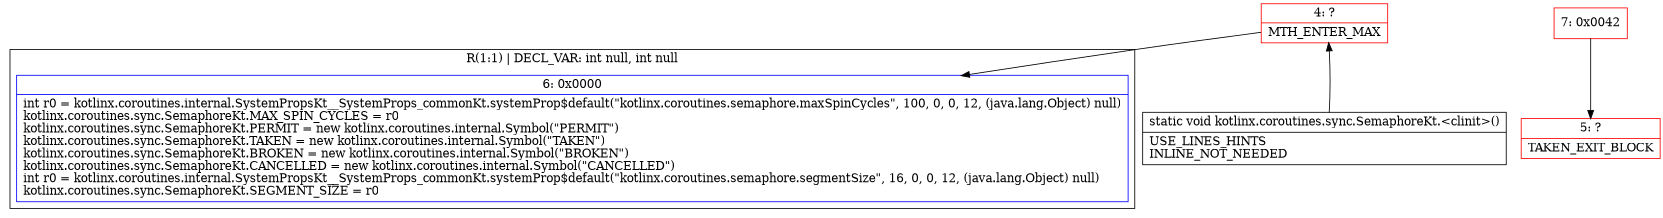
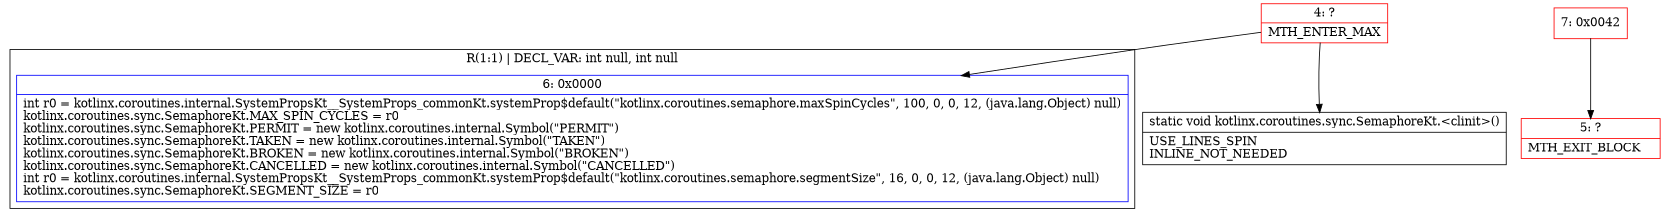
edge "static void kotlinx.coroutines.sync.SemaphoreKt.<clinit>()" -> "4: ?": reversed
node "static void kotlinx.coroutines.sync.SemaphoreKt.<clinit>()": text "USE_LINES_HINTS" -> "USE_LINES_SPIN"
node "5: ?": text "TAKEN_EXIT_BLOCK" -> "MTH_EXIT_BLOCK"
